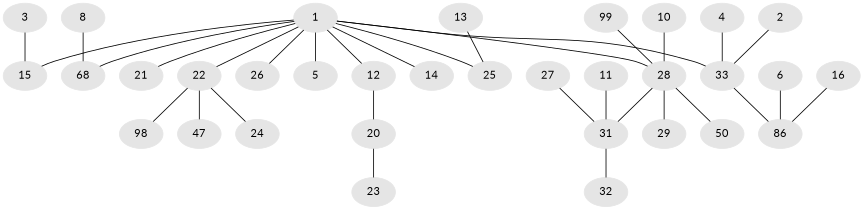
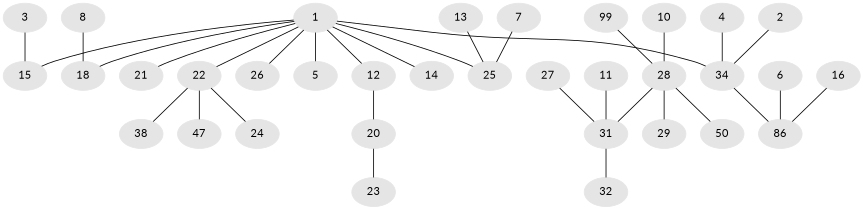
node "7": added
edge "1" -- "28": removed
node "68": label "68" -> "18"
node "33": label "33" -> "34"
node "98": label "98" -> "38"
